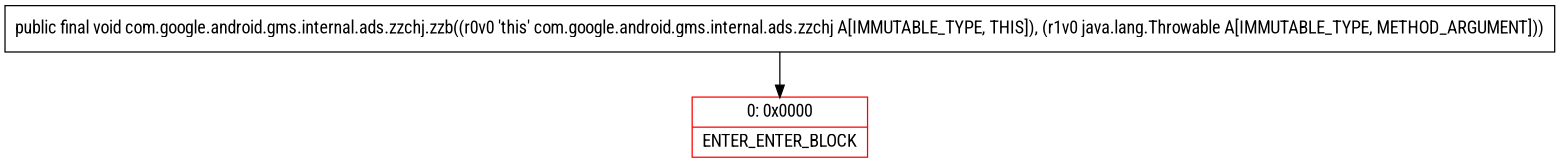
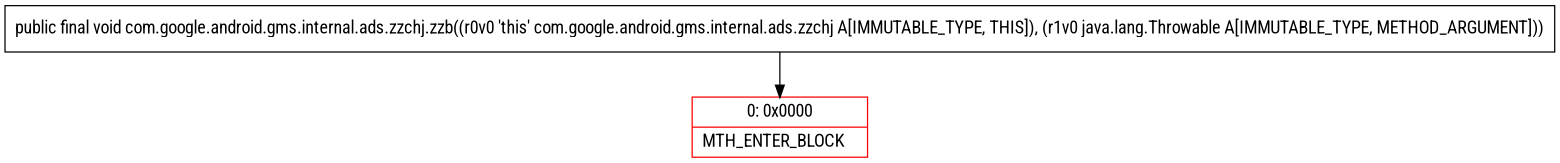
node "0: 0x0000": text "ENTER_ENTER_BLOCK" -> "MTH_ENTER_BLOCK"
